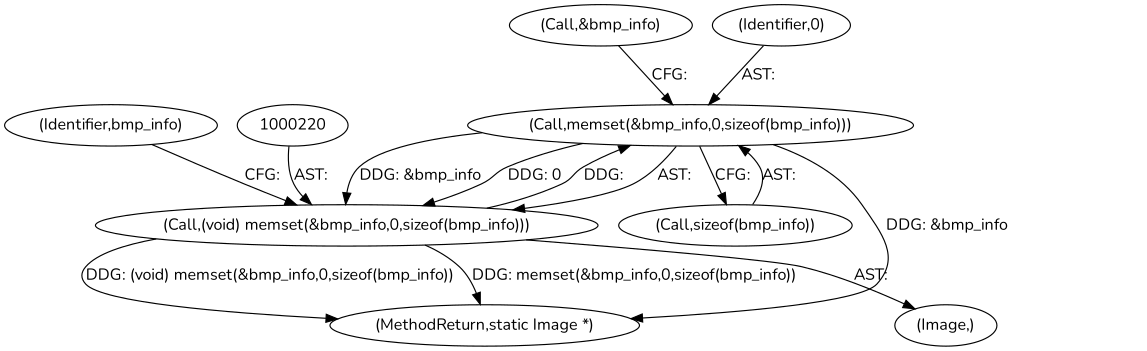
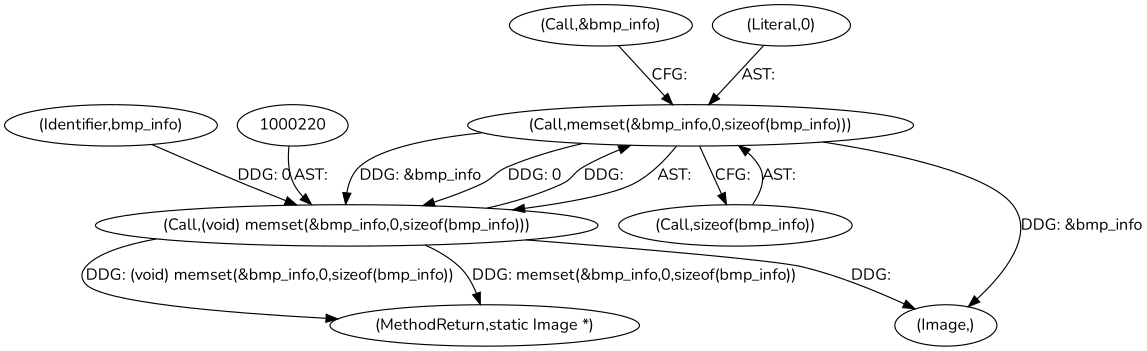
node "(Identifier,0)": label "(Identifier,0)" -> "(Literal,0)"
edge "(Identifier,bmp_info)" -> "(Call,(void) memset(&bmp_info,0,sizeof(bmp_info)))": label "CFG: " -> "DDG: 0"
edge "(Call,(void) memset(&bmp_info,0,sizeof(bmp_info)))" -> "(Image,)": label "AST: " -> "DDG: "
edge "(Call,memset(&bmp_info,0,sizeof(bmp_info)))" -> "(MethodReturn,static Image *)": now "(Call,memset(&bmp_info,0,sizeof(bmp_info)))" -> "(Image,)"
